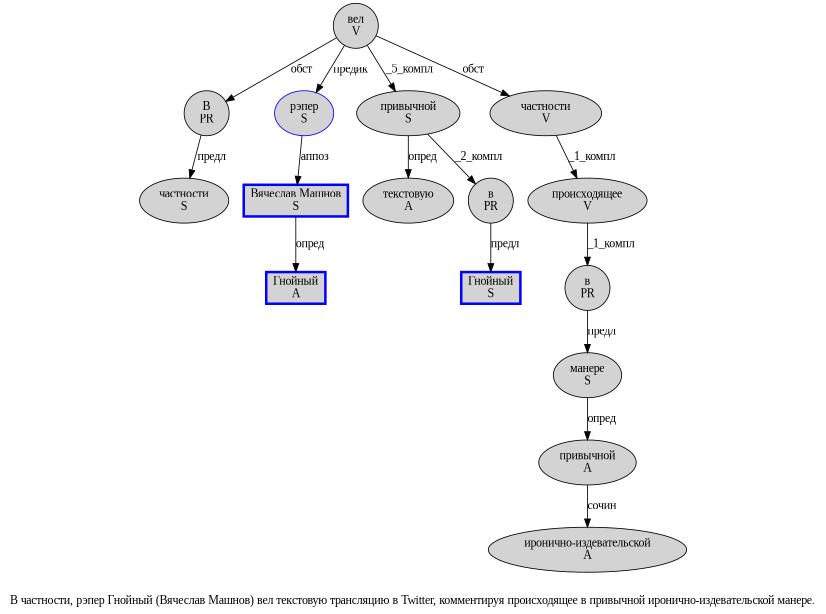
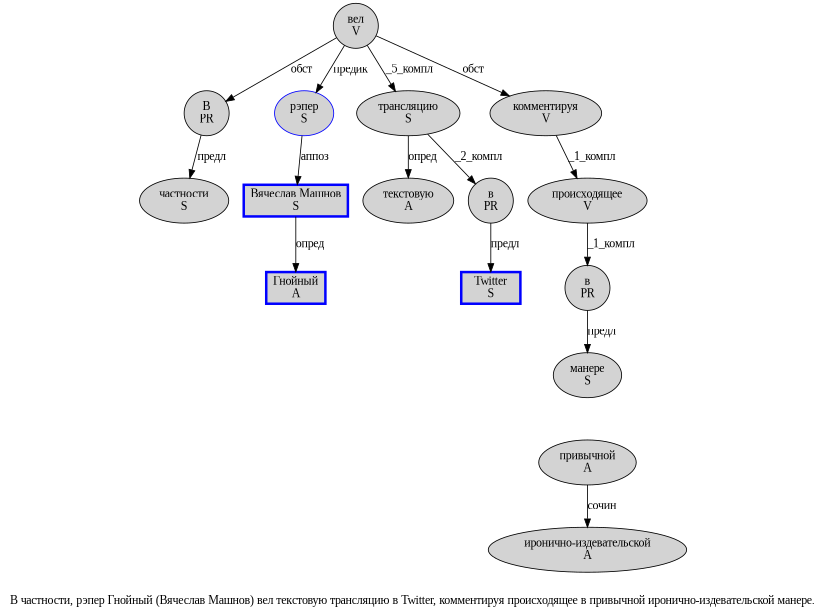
node "привычной S": label "привычной S" -> "трансляцию S"
node "частности V": label "частности V" -> "комментируя V"
node "Гнойный S": label "Гнойный S" -> "Twitter S"
edge "манере S" -> "привычной A": removed, label "опред"
